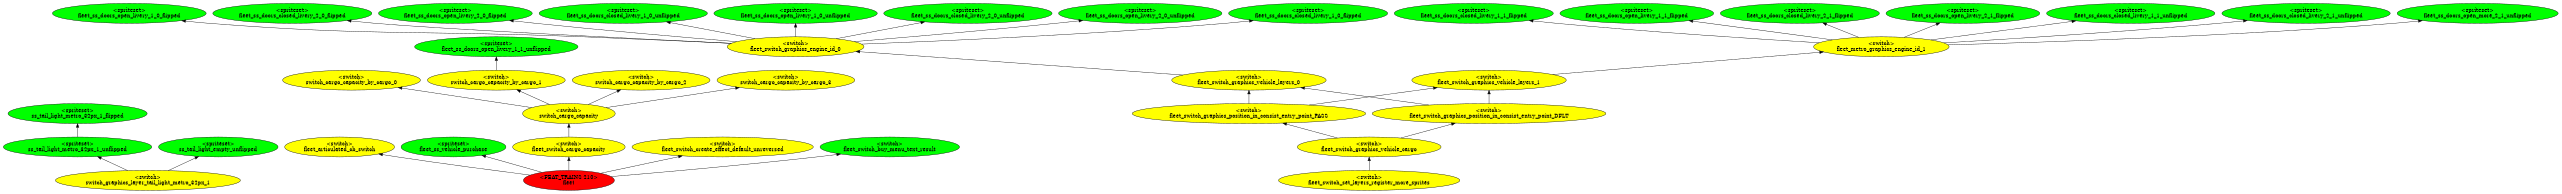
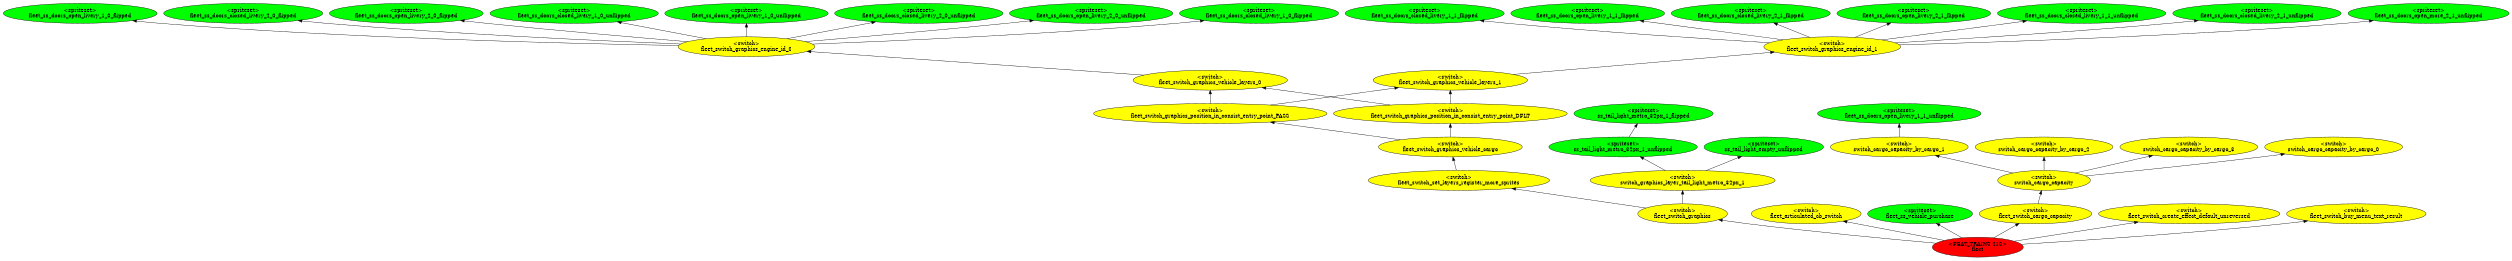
node "<switch> fleet_metro_graphics_engine_id_1": label "<switch> fleet_metro_graphics_engine_id_1" -> "<switch> fleet_switch_graphics_engine_id_1"
node "<switch> fleet_switch_buy_menu_text_result": fillcolor green -> yellow
node "<switch> fleet_switch_graphics": added
